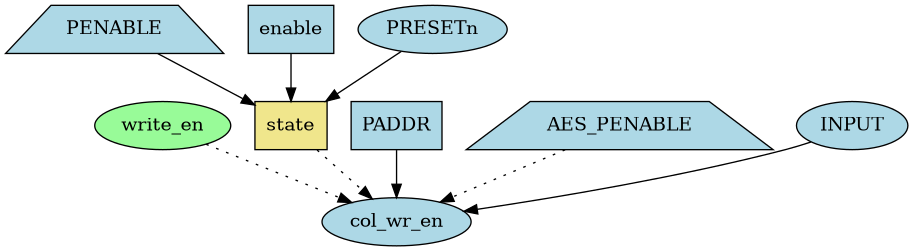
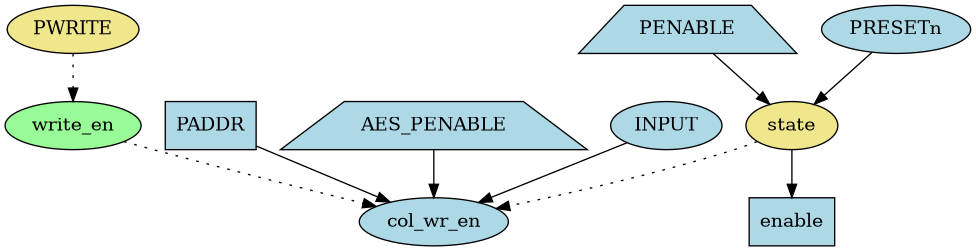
node "PWRITE": added
edge "enable" -> "state": reversed
node "state": shape box -> ellipse
edge "AES_PENABLE" -> "col_wr_en": style dotted -> solid
